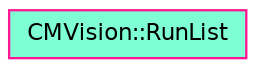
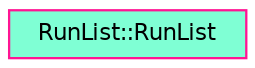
node "CMVision::RunList": label "CMVision::RunList" -> "RunList::RunList"
